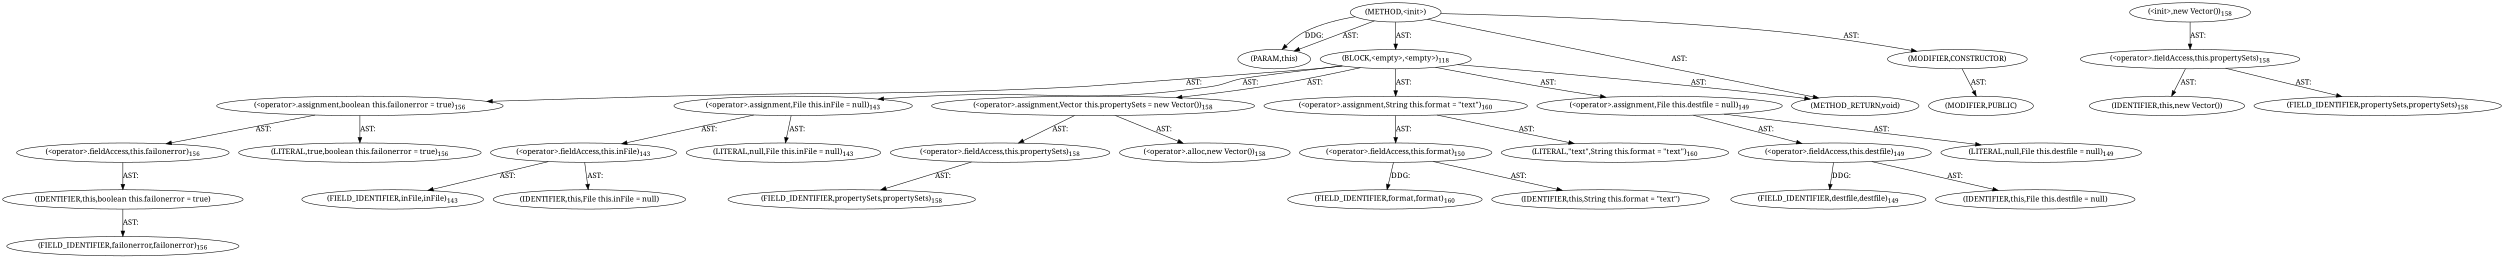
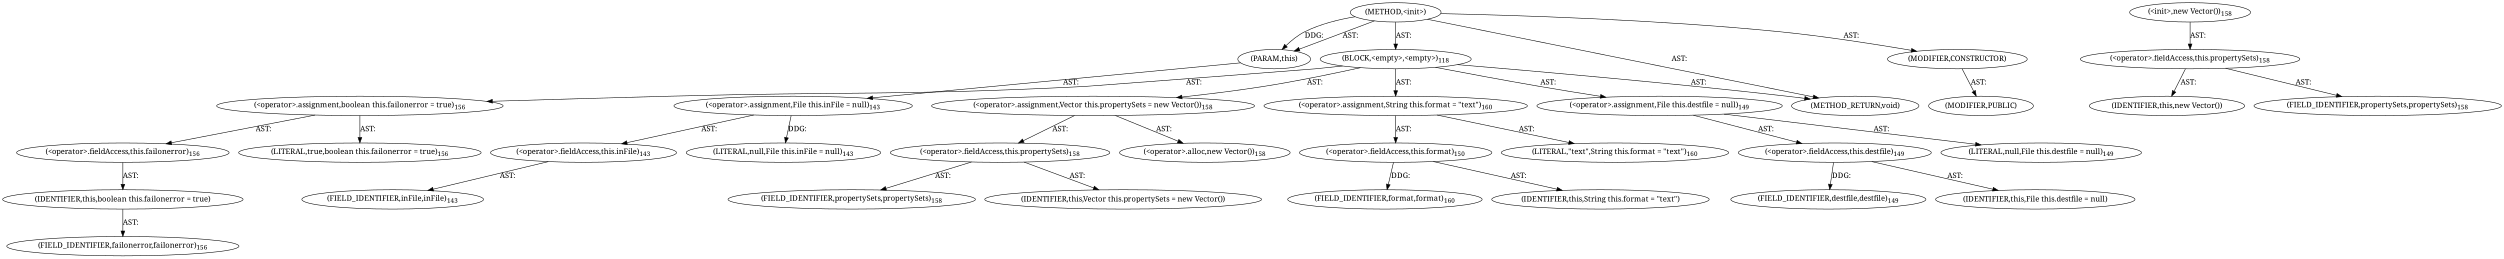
edge "(BLOCK,<empty>,<empty>)" -> "(<operator>.assignment,File this.inFile = null)": now "(PARAM,this)" -> "(<operator>.assignment,File this.inFile = null)"
edge "(<operator>.assignment,File this.inFile = null)" -> "(LITERAL,null,File this.inFile = null)": label "AST: " -> "DDG: "
node "(IDENTIFIER,this,File this.inFile = null)": removed
node "(IDENTIFIER,this,Vector this.propertySets = new Vector())": added
